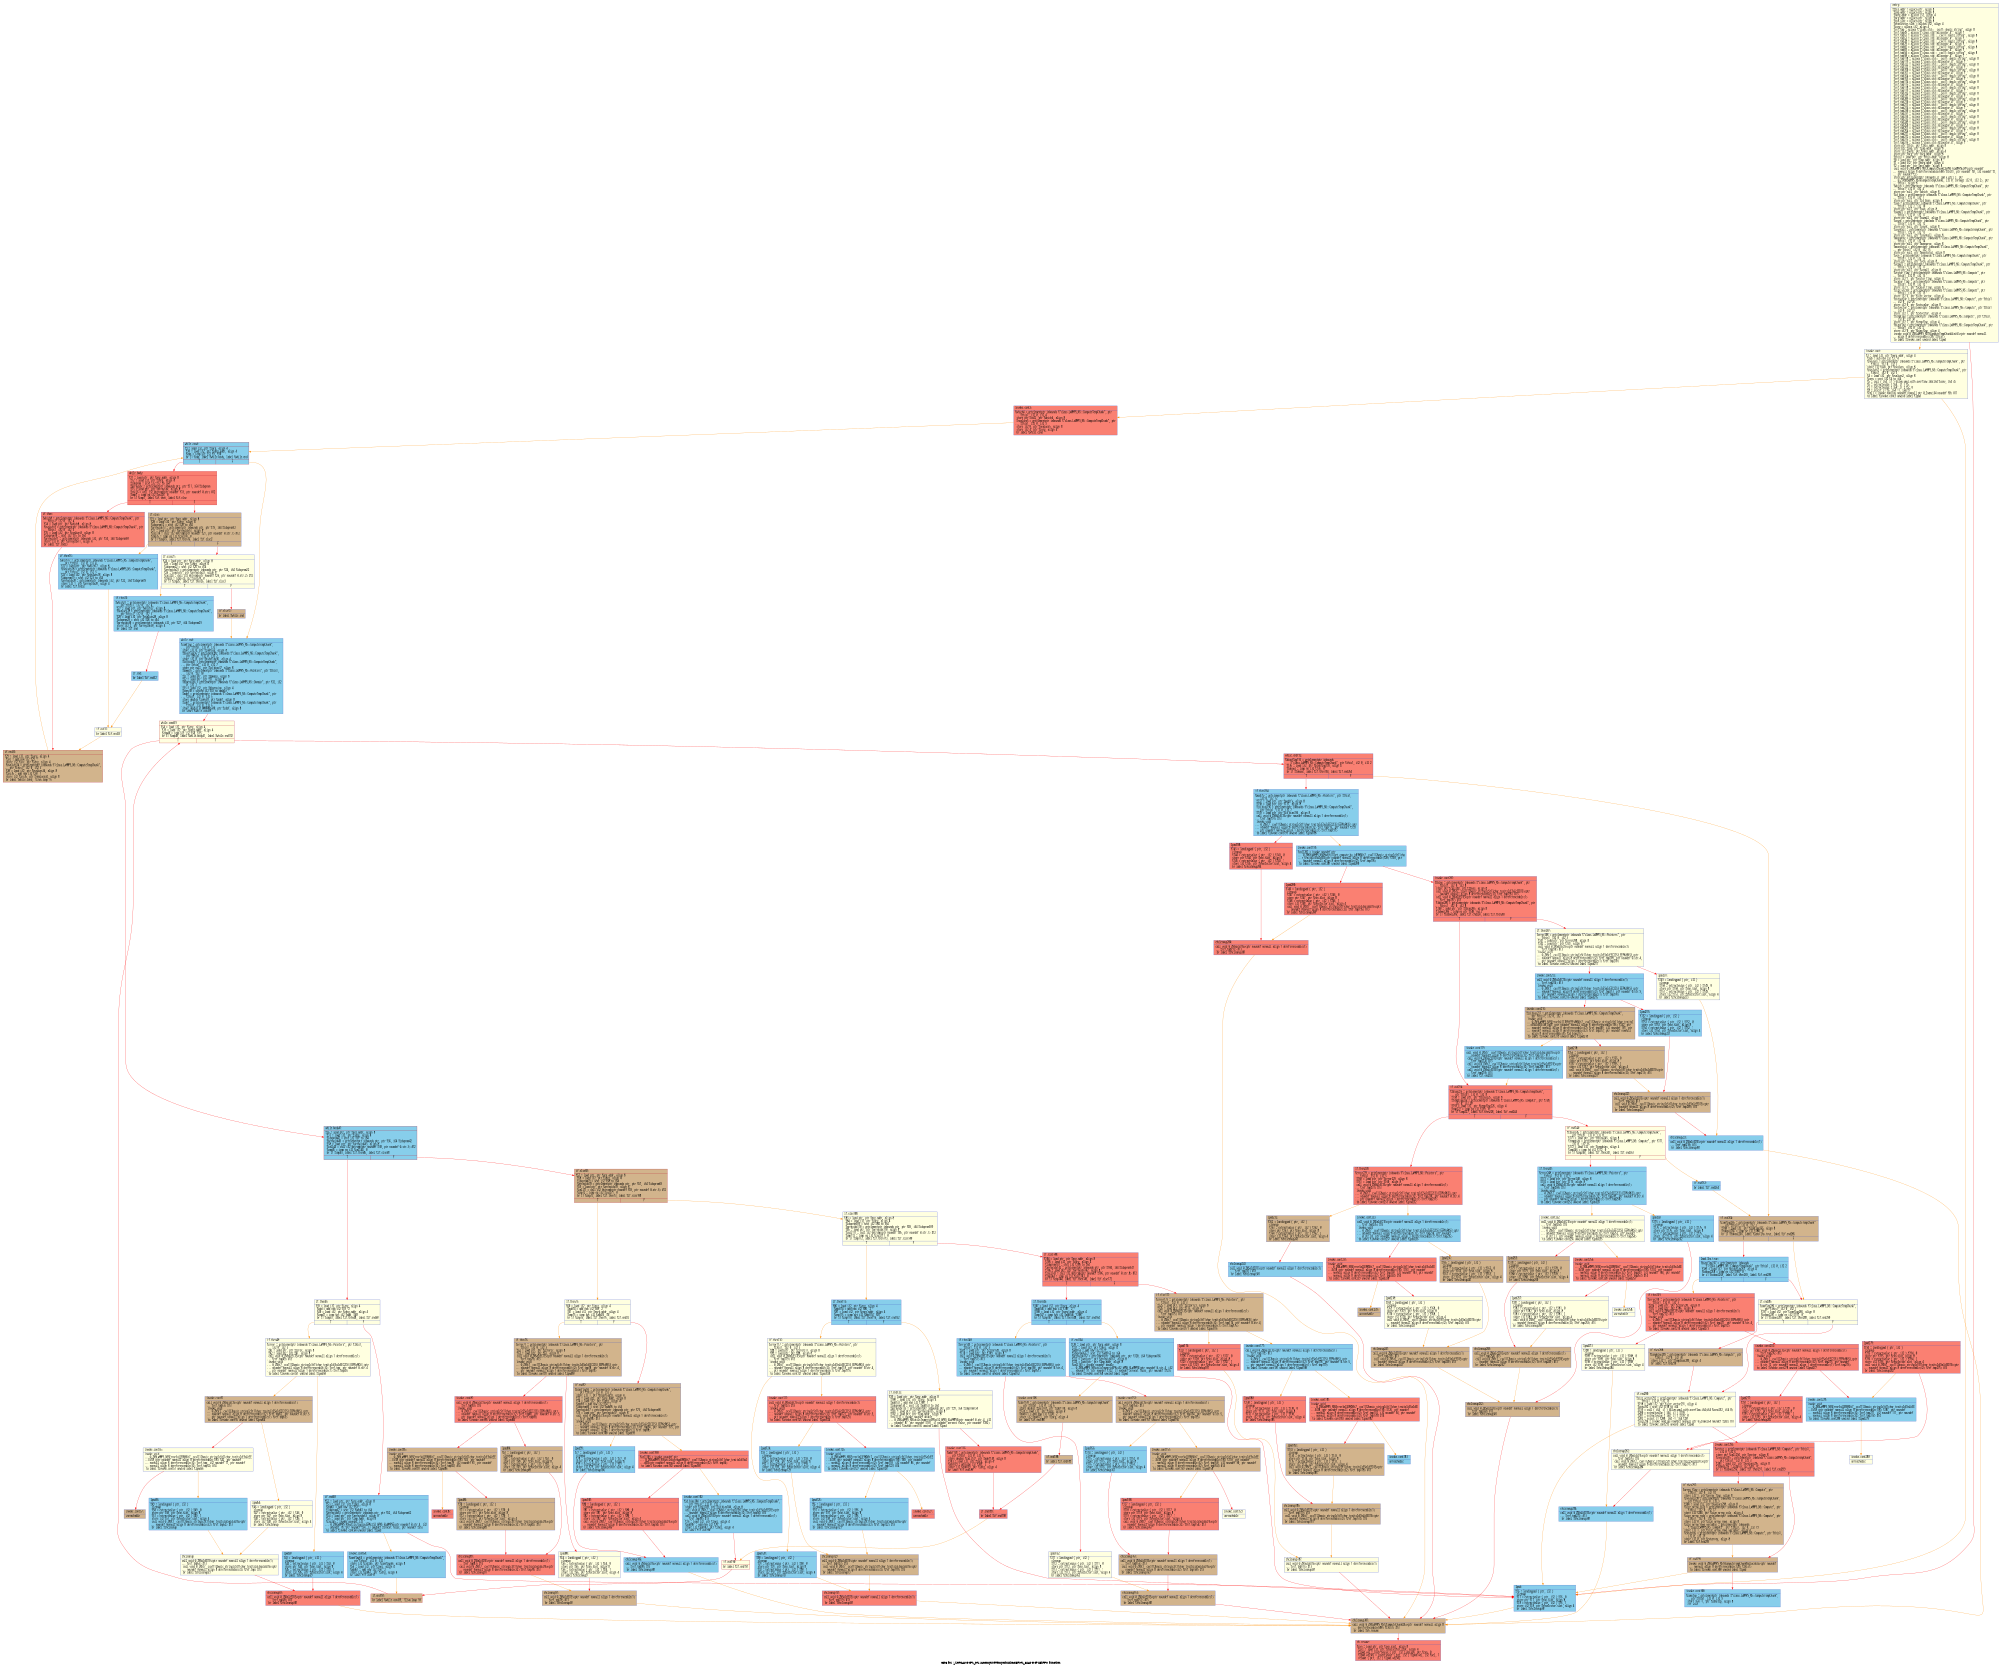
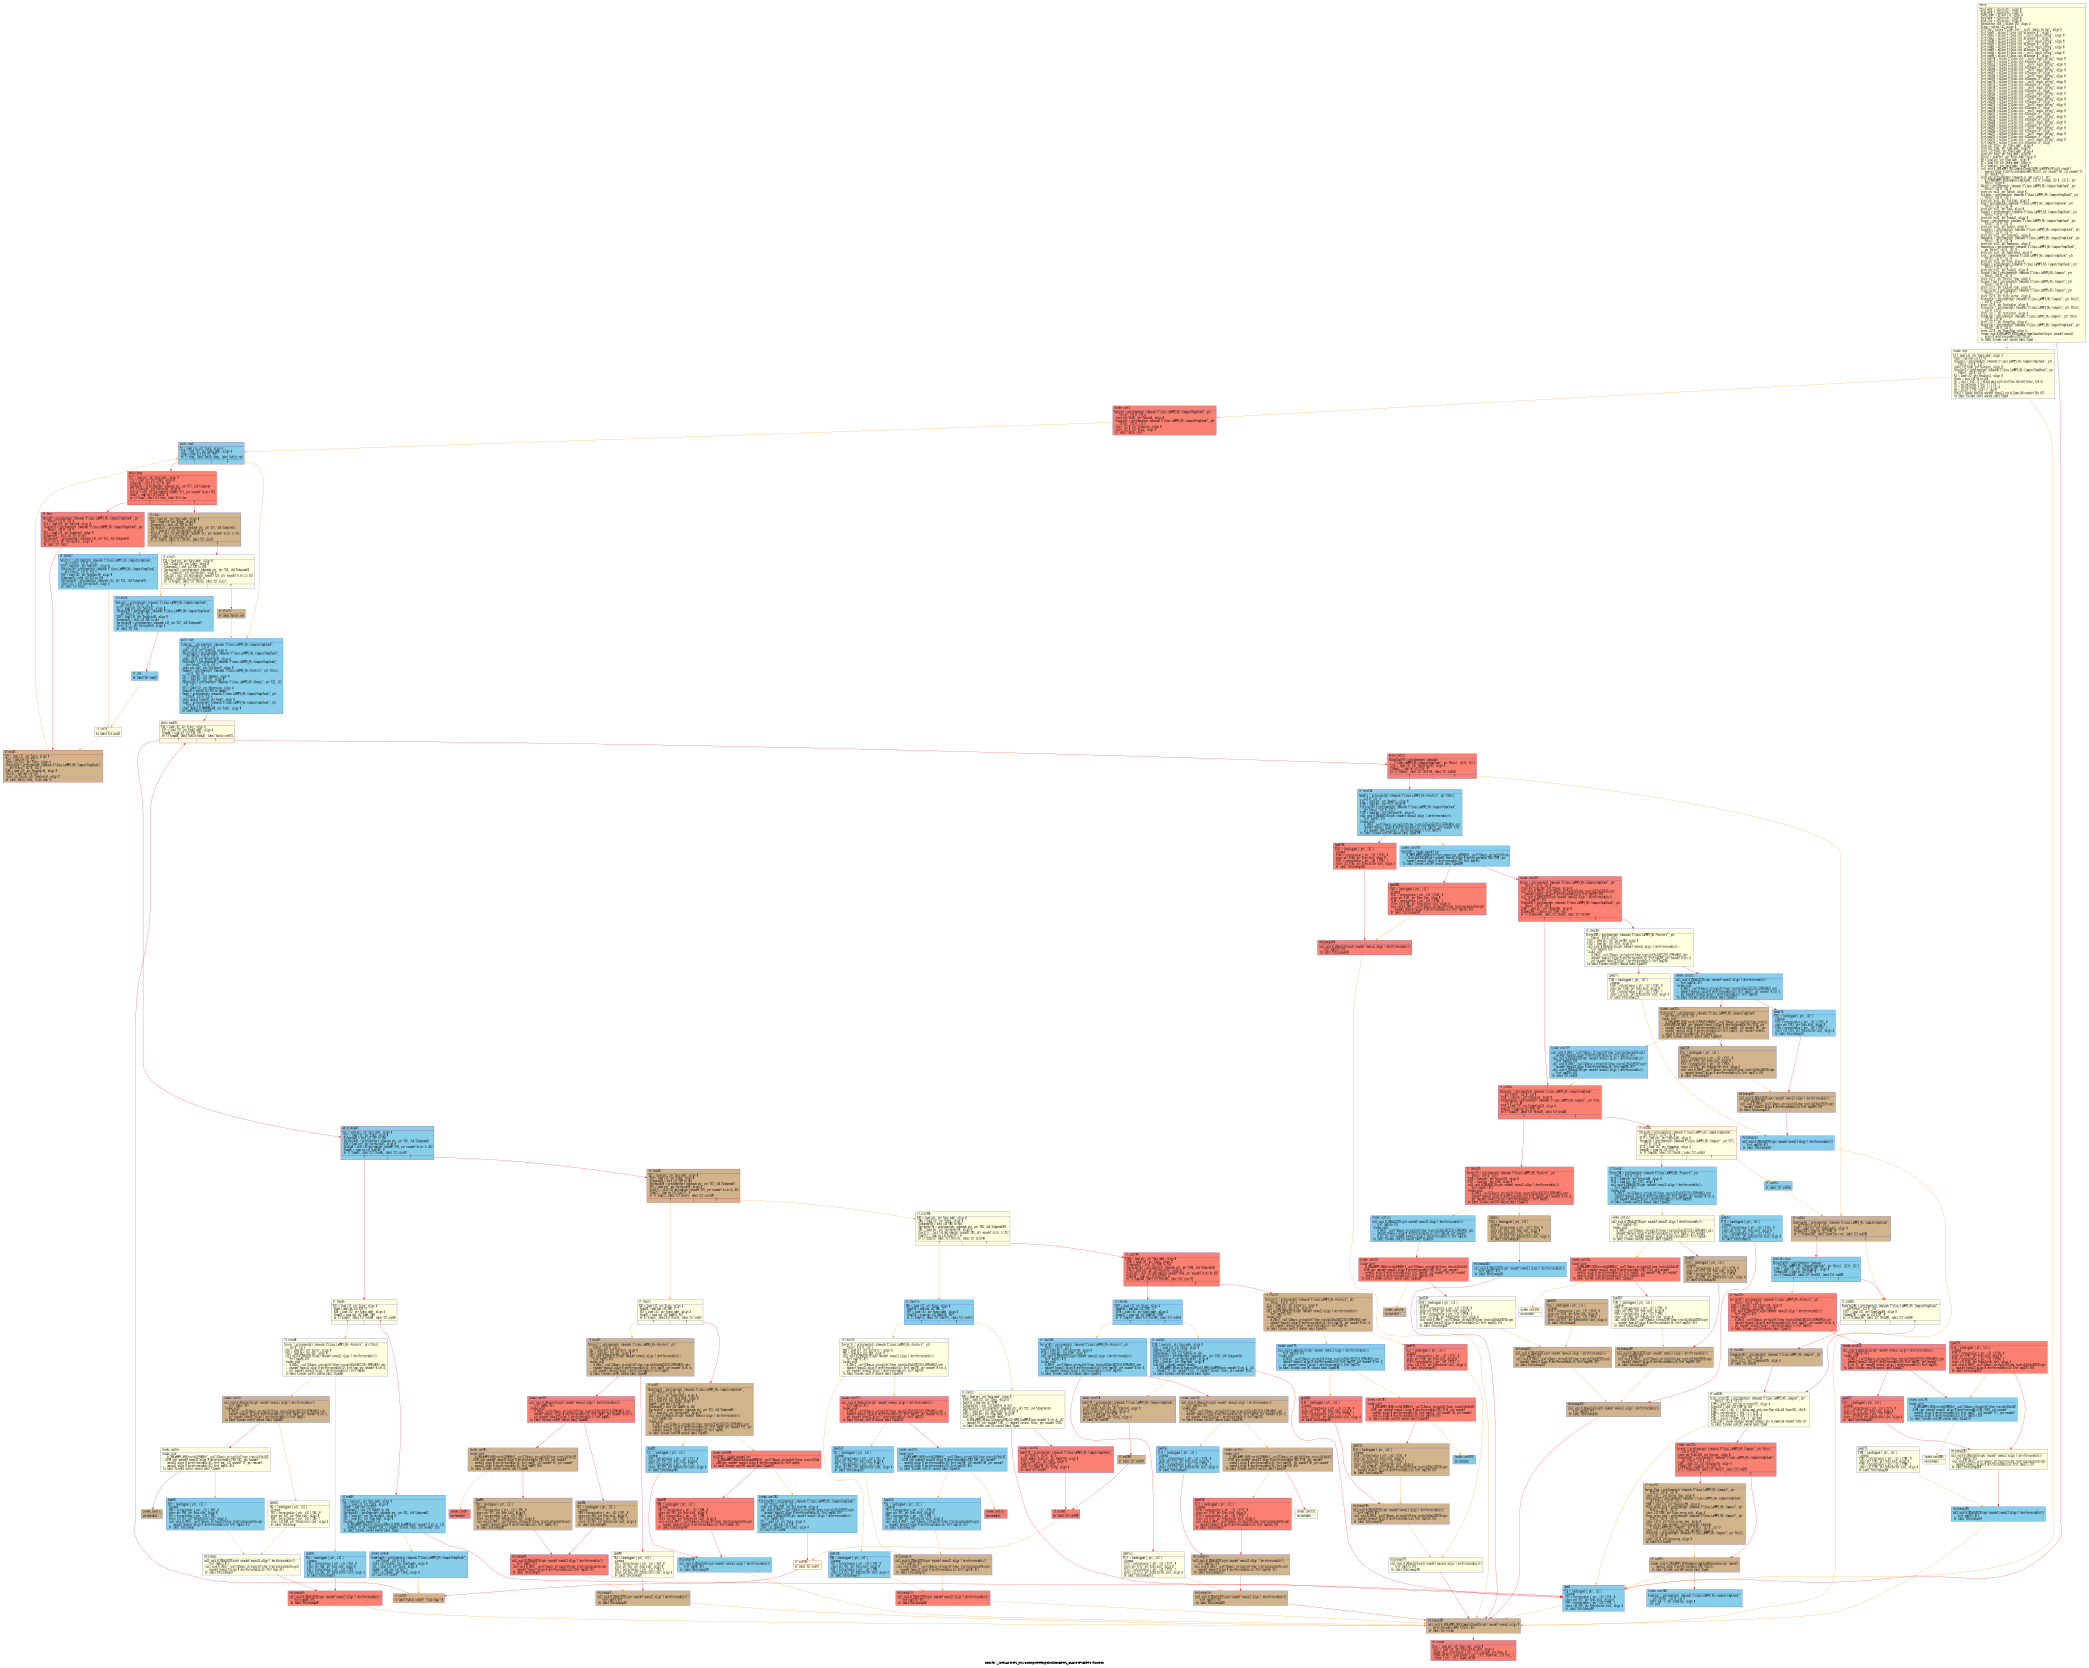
edge "invoke.cont233:" -> "lpad236:": removed
edge "if.then269:" -> "lpad273:": removed
